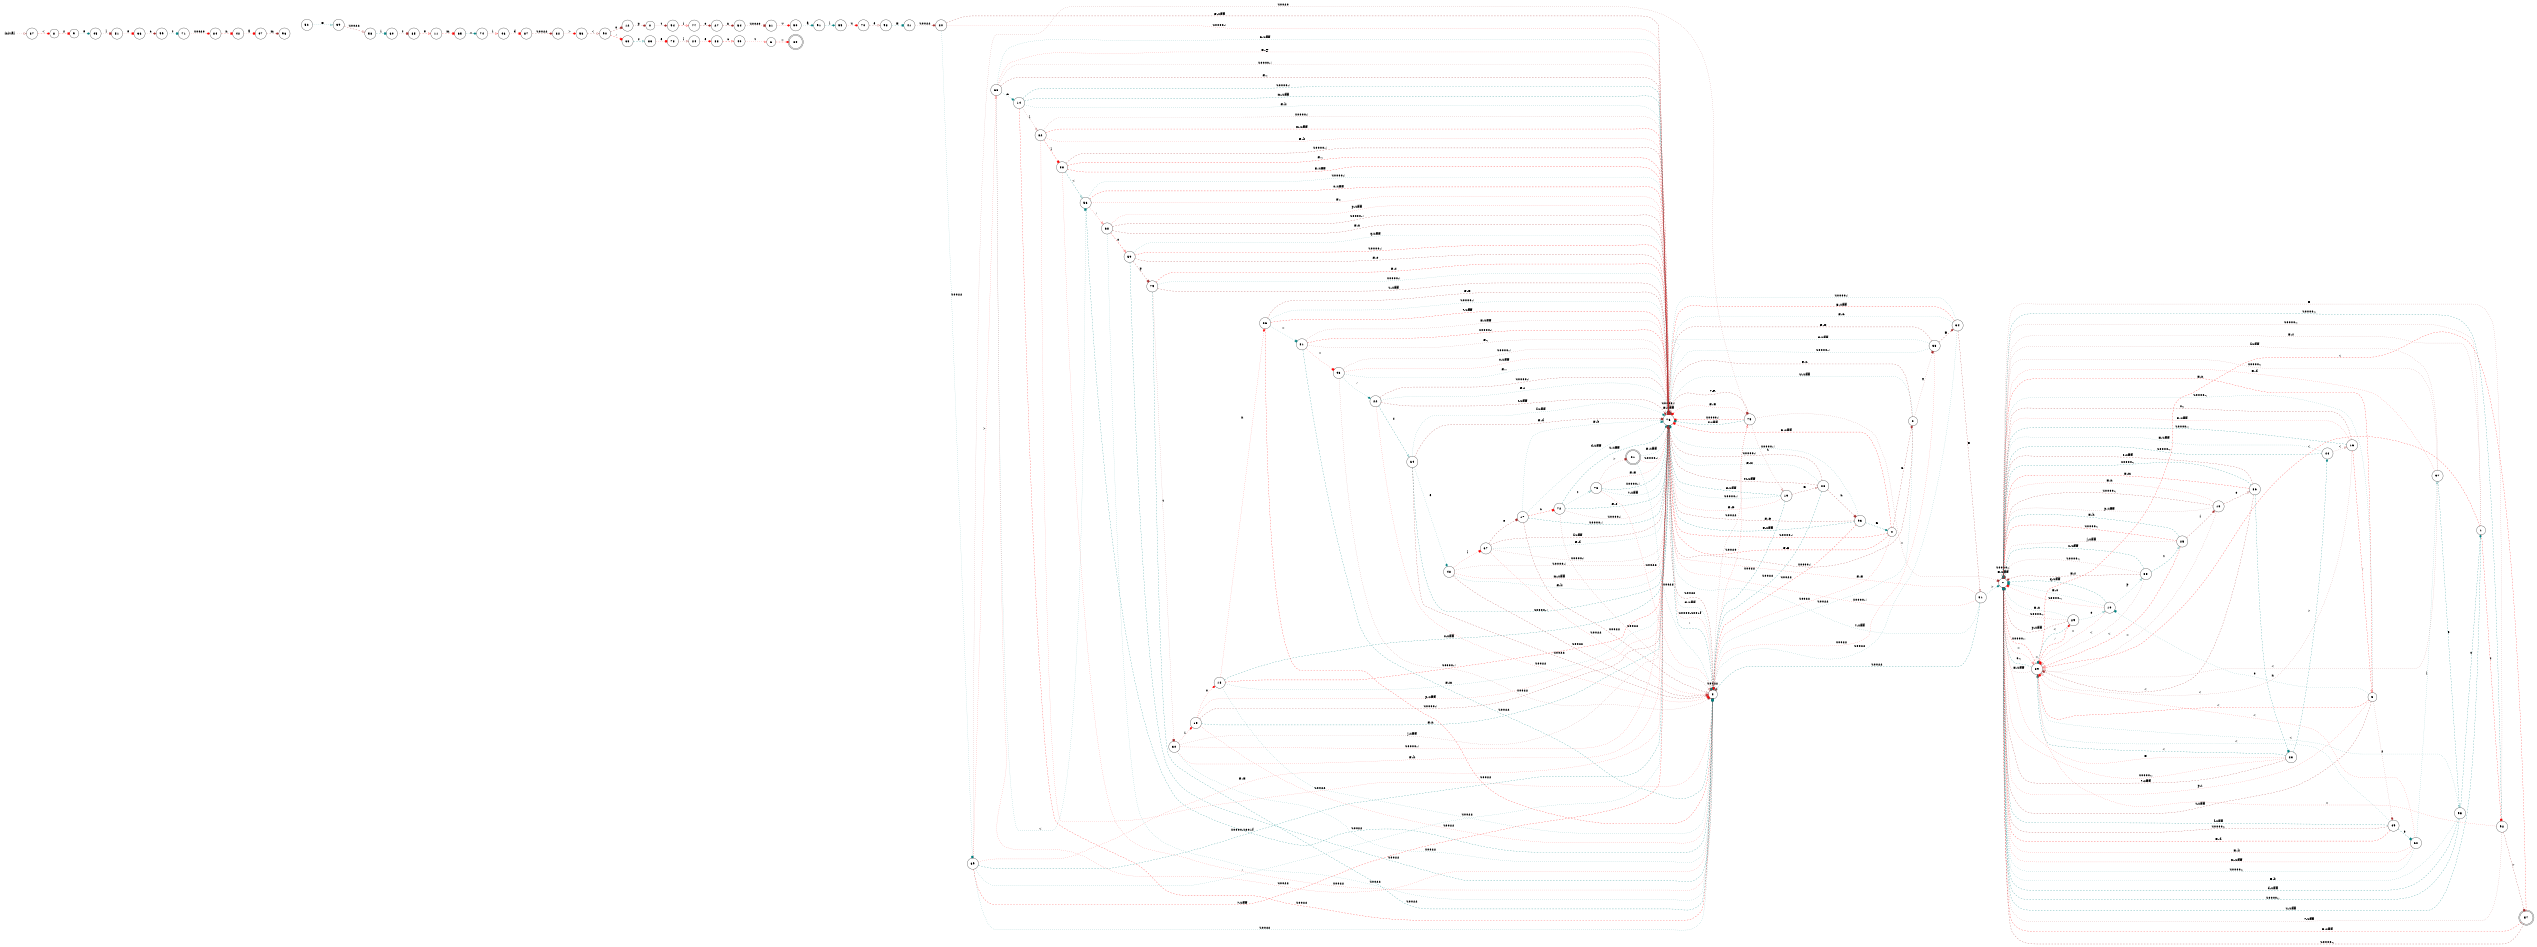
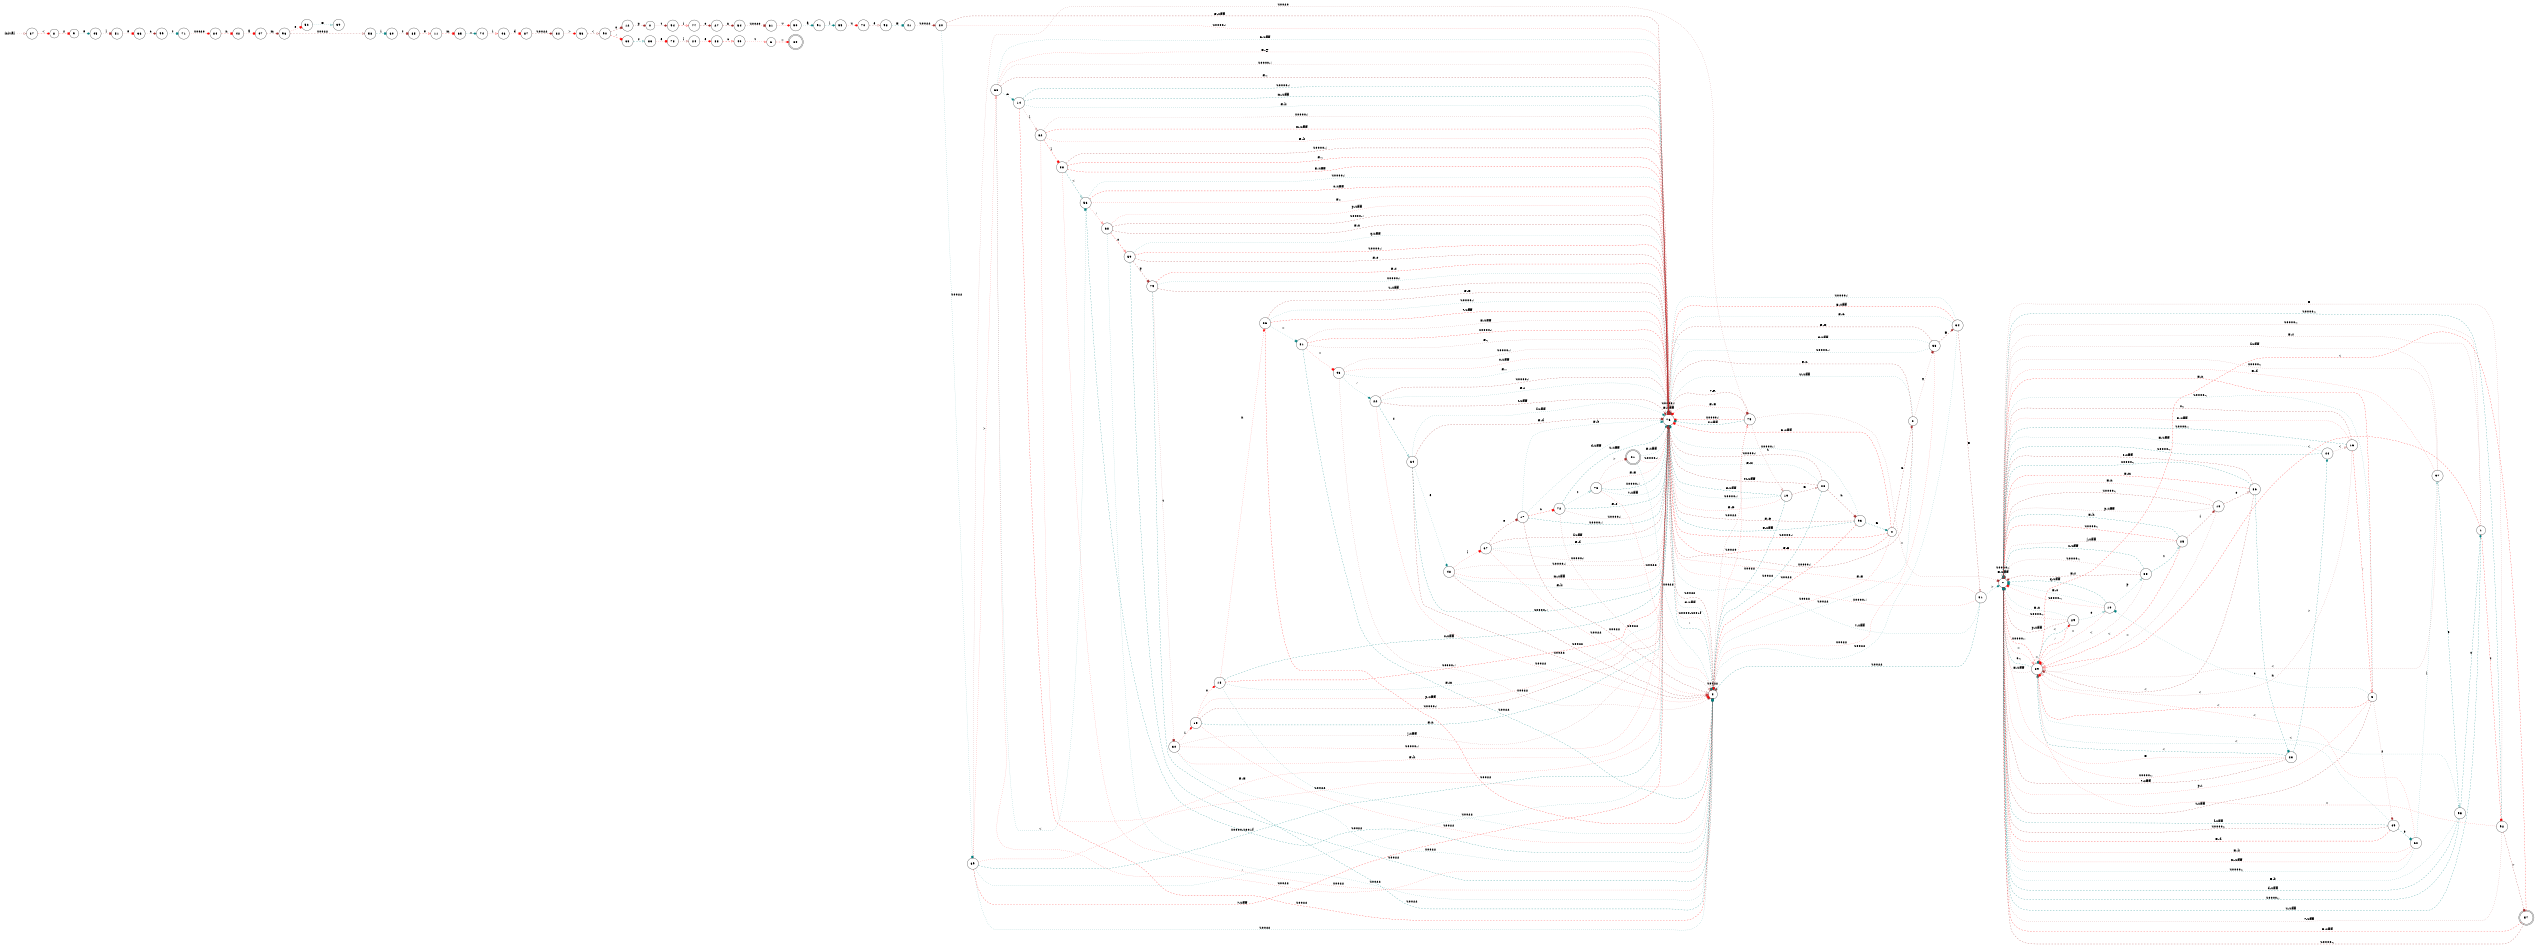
edge "39" -> "58": now "96" -> "58"
edge "96" -> "52": added, label "e"
